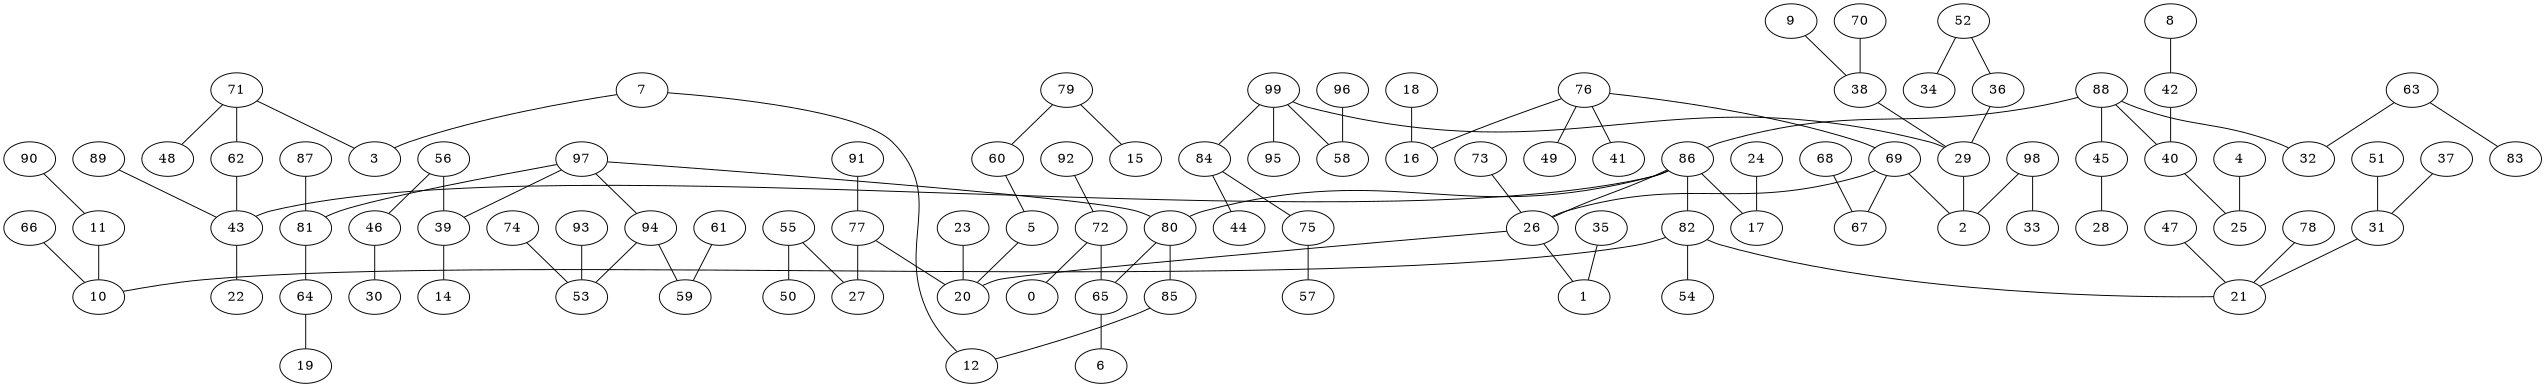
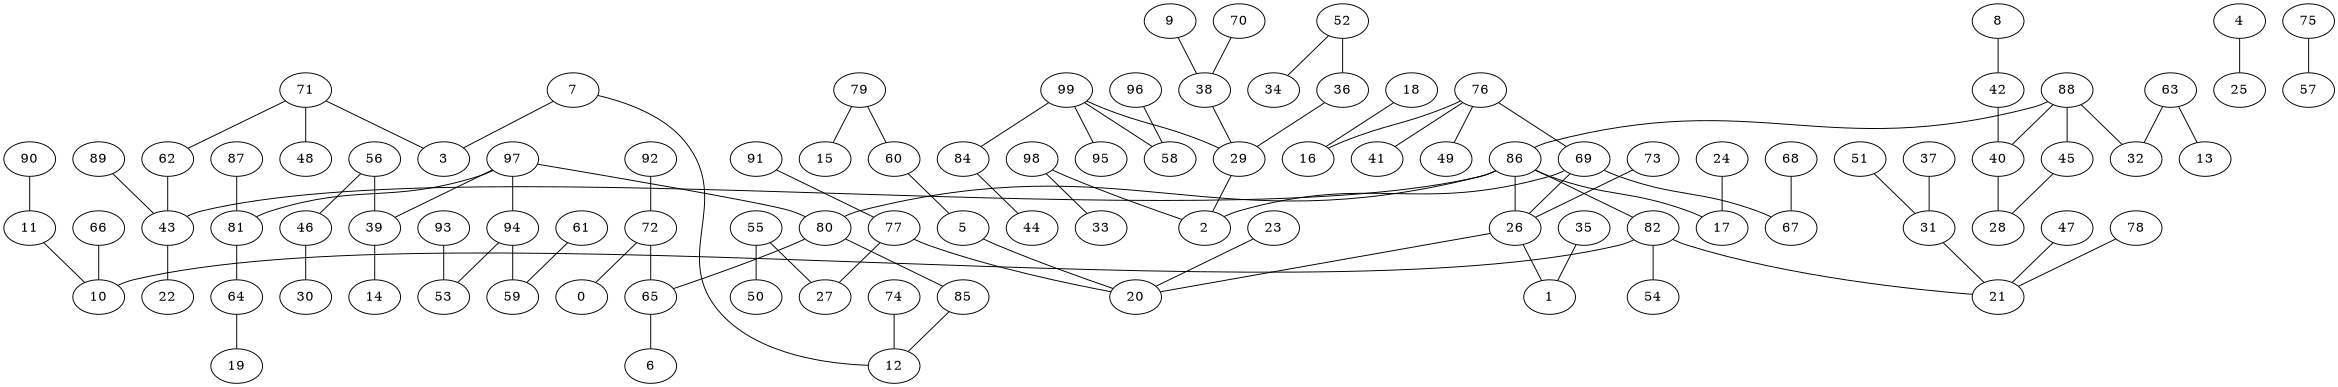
node "83": label "83" -> "13"
edge "40" -- "25": now "40" -- "28"
edge "84" -- "75": removed
edge "74" -- "53": now "74" -- "12"
